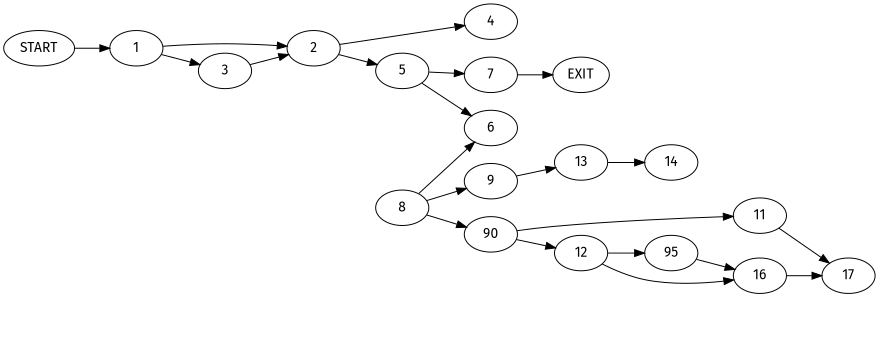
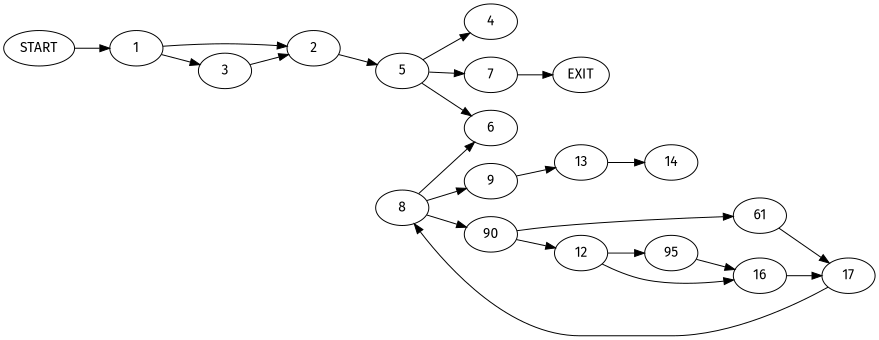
edge "2" -> "4": now "5" -> "4"
node "11": label "11" -> "61"
edge "17" -> "8": added
